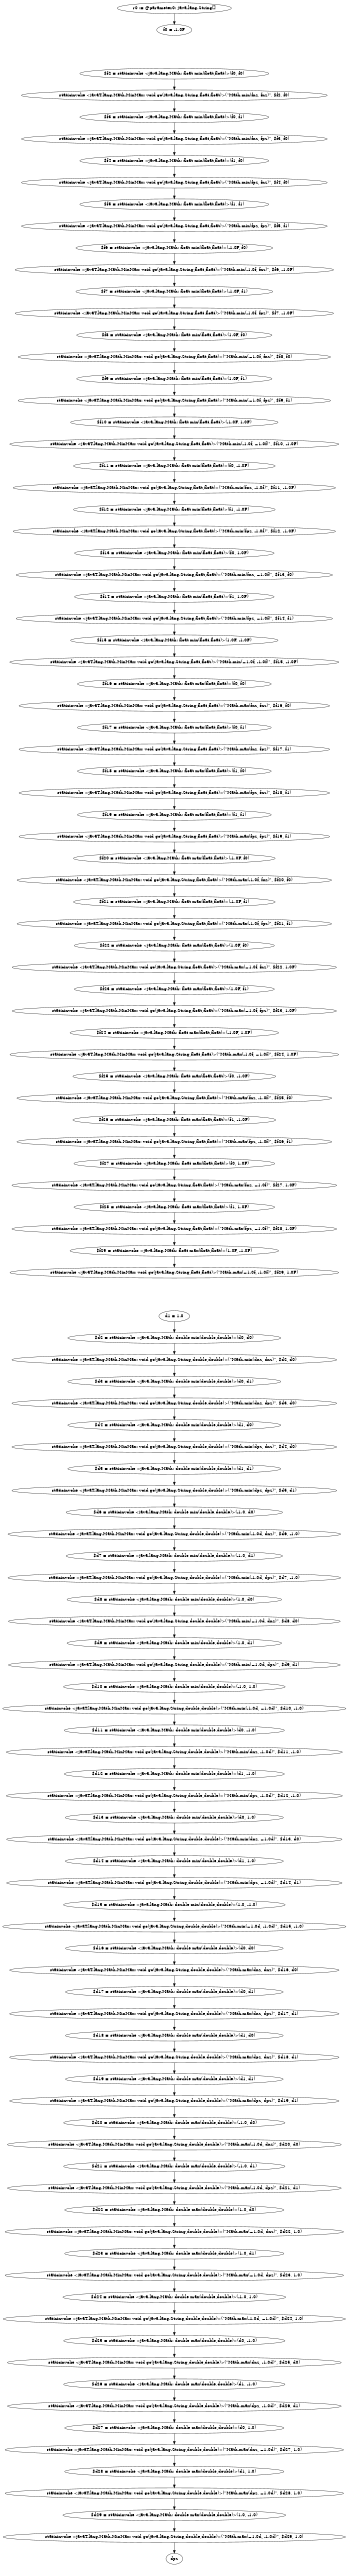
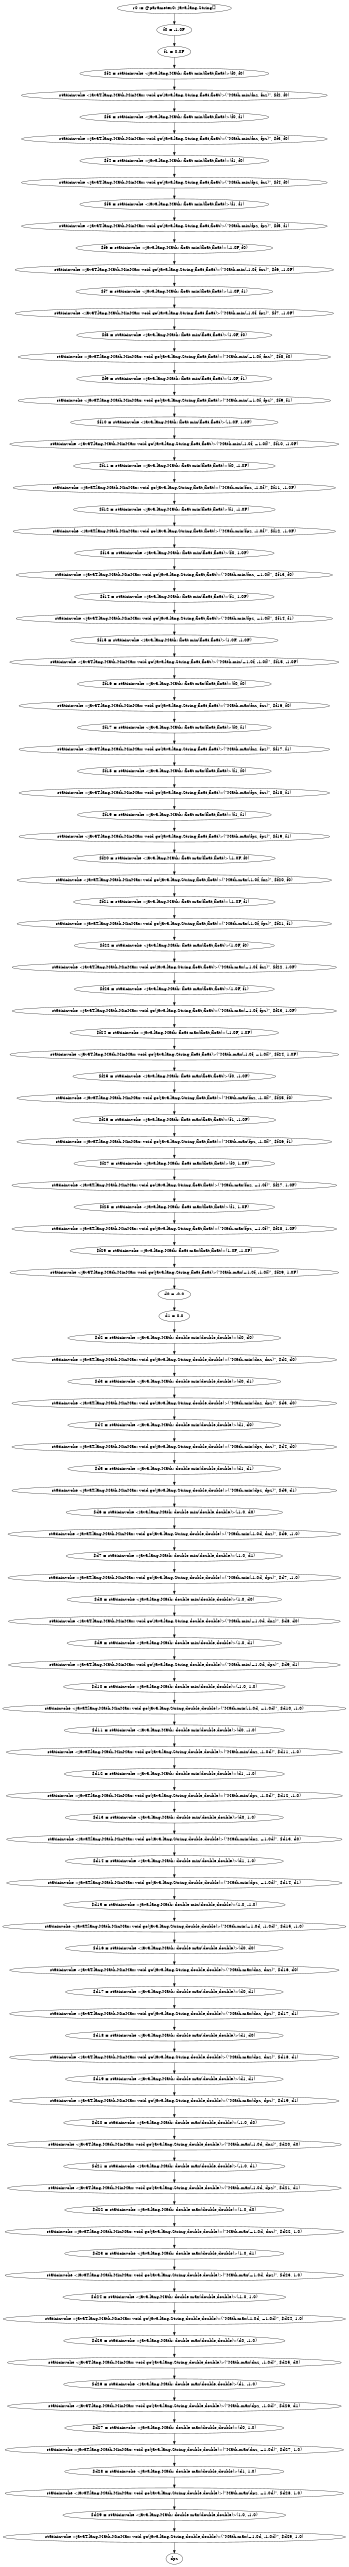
node "f1 = 0.0F": added
node "d0 = -0.0": added
node "d1 = 1.0": label "d1 = 1.0" -> "d1 = 0.0"
